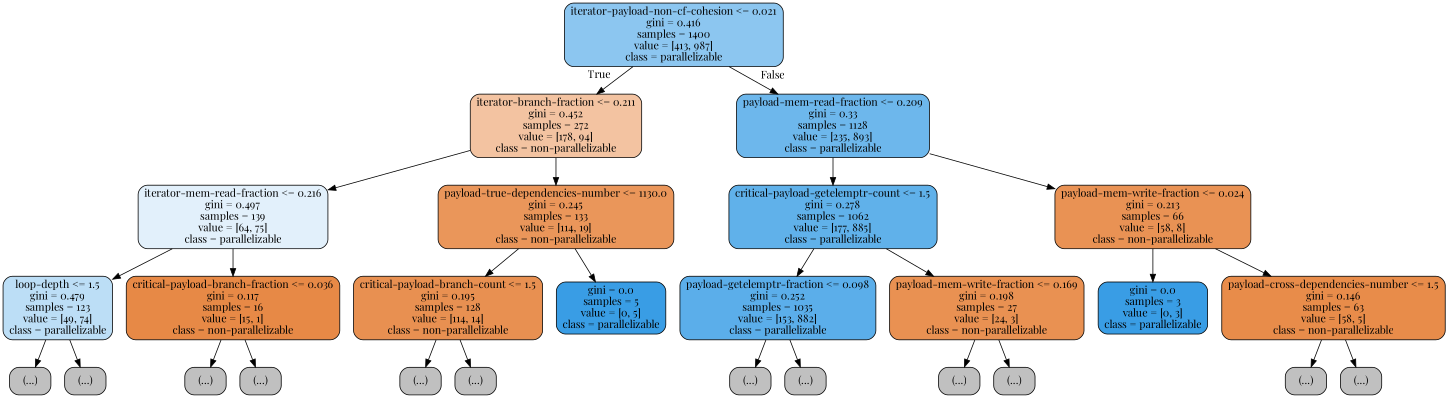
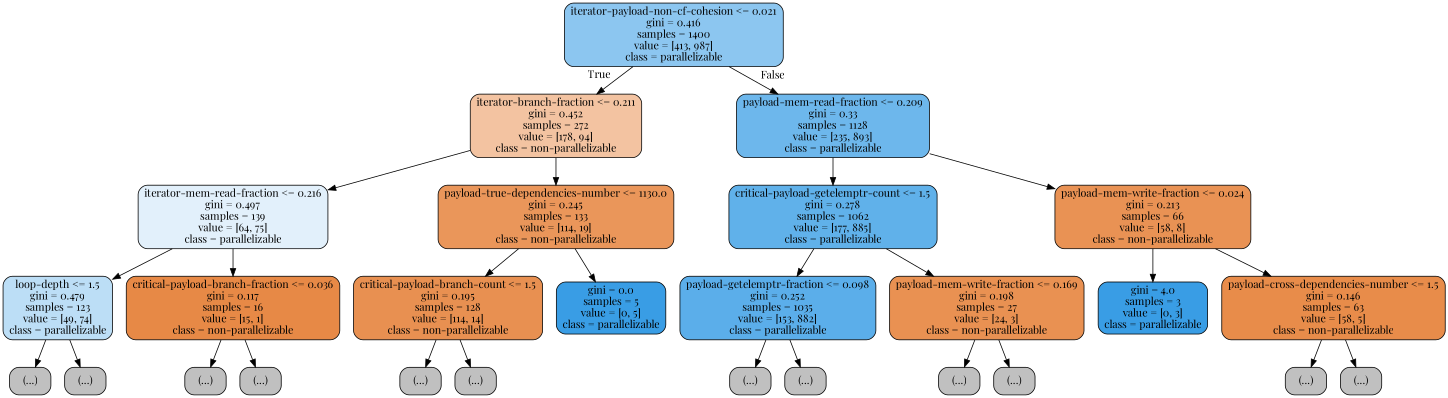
node "gini = 0.0 samples = 3 value = [0, 3] class = parallelizable": label "gini = 0.0 samples = 3 value = [0, 3] class = parallelizable" -> "gini = 4.0 samples = 3 value = [0, 3] class = parallelizable"
